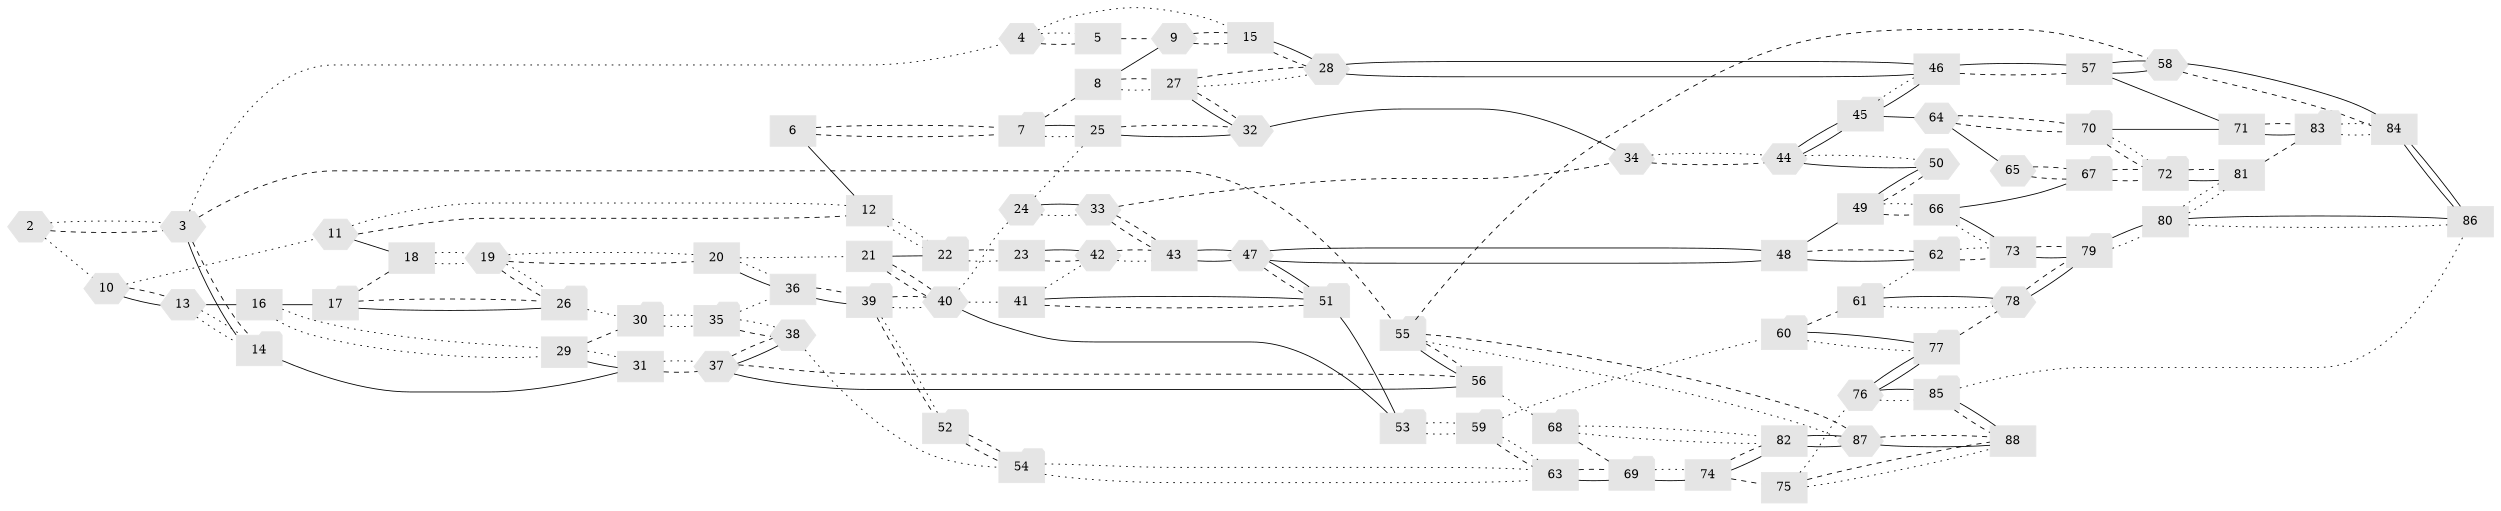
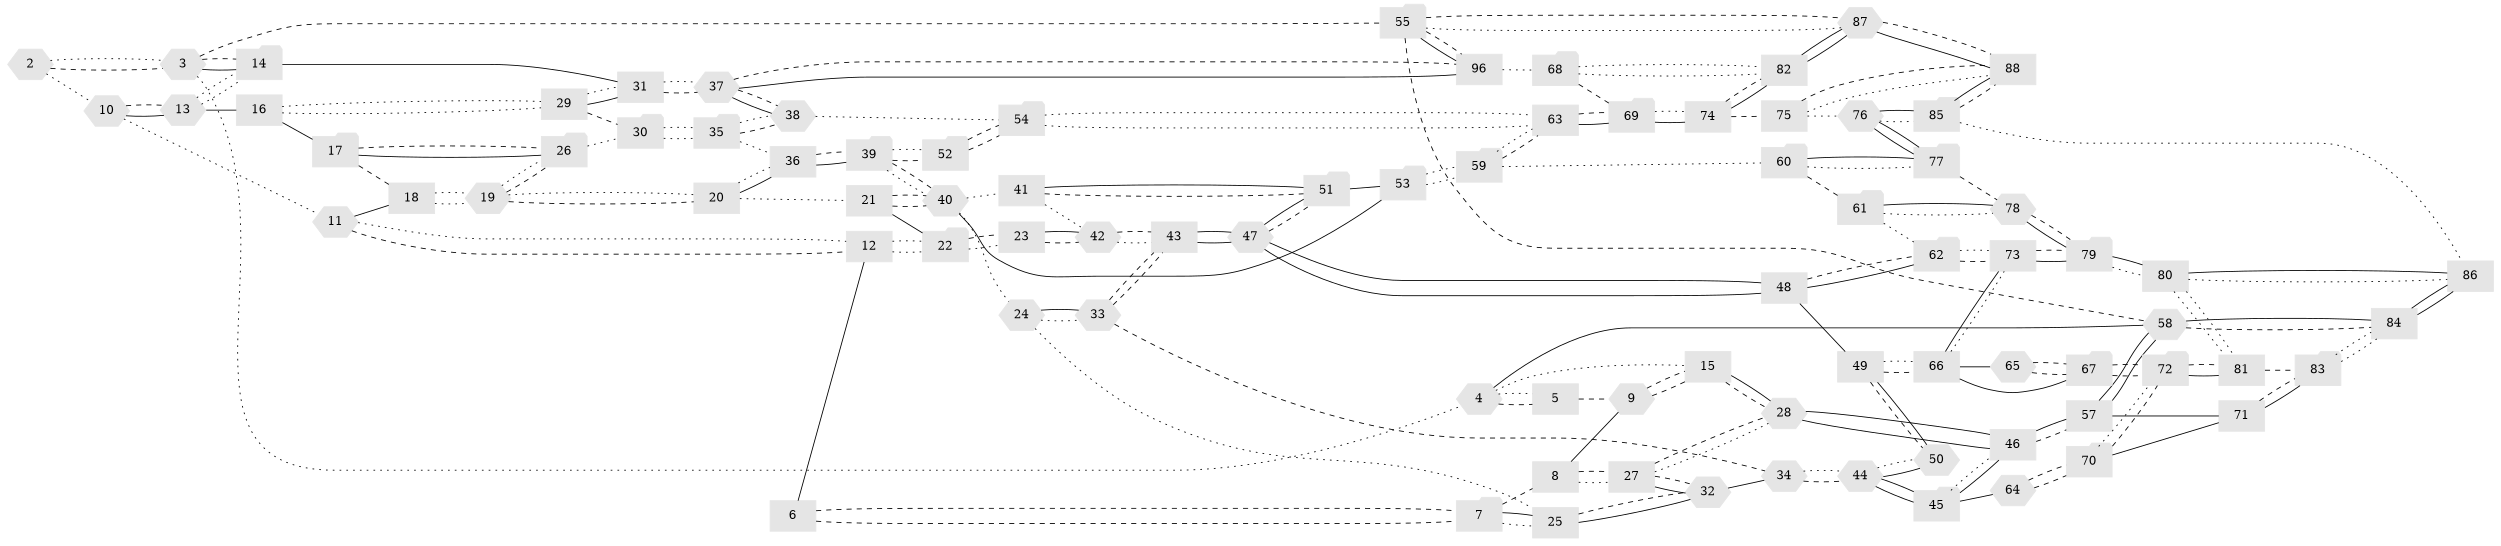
edge "64" -- "65": now "66" -- "65"
edge "58" -- "4": added
node "56": label "56" -> "96"
